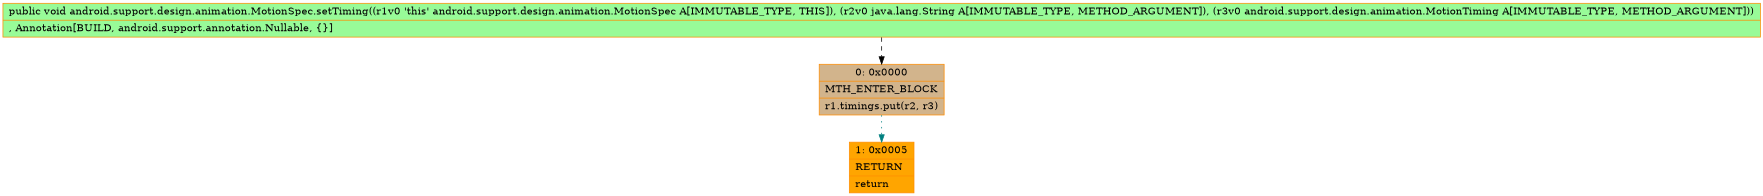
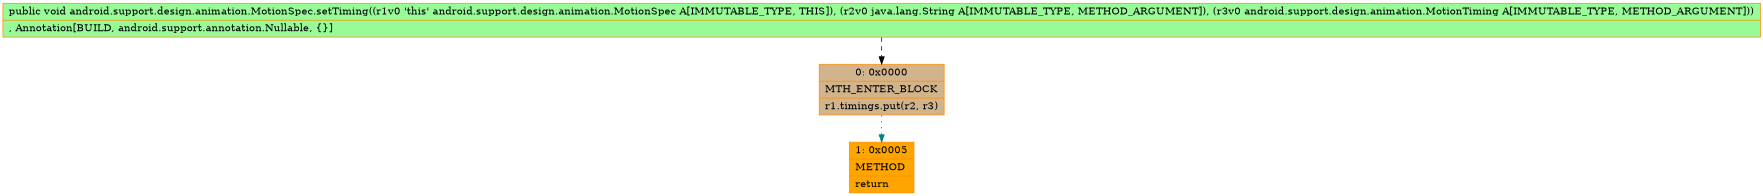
node "1: 0x0005": text "RETURN" -> "METHOD"
